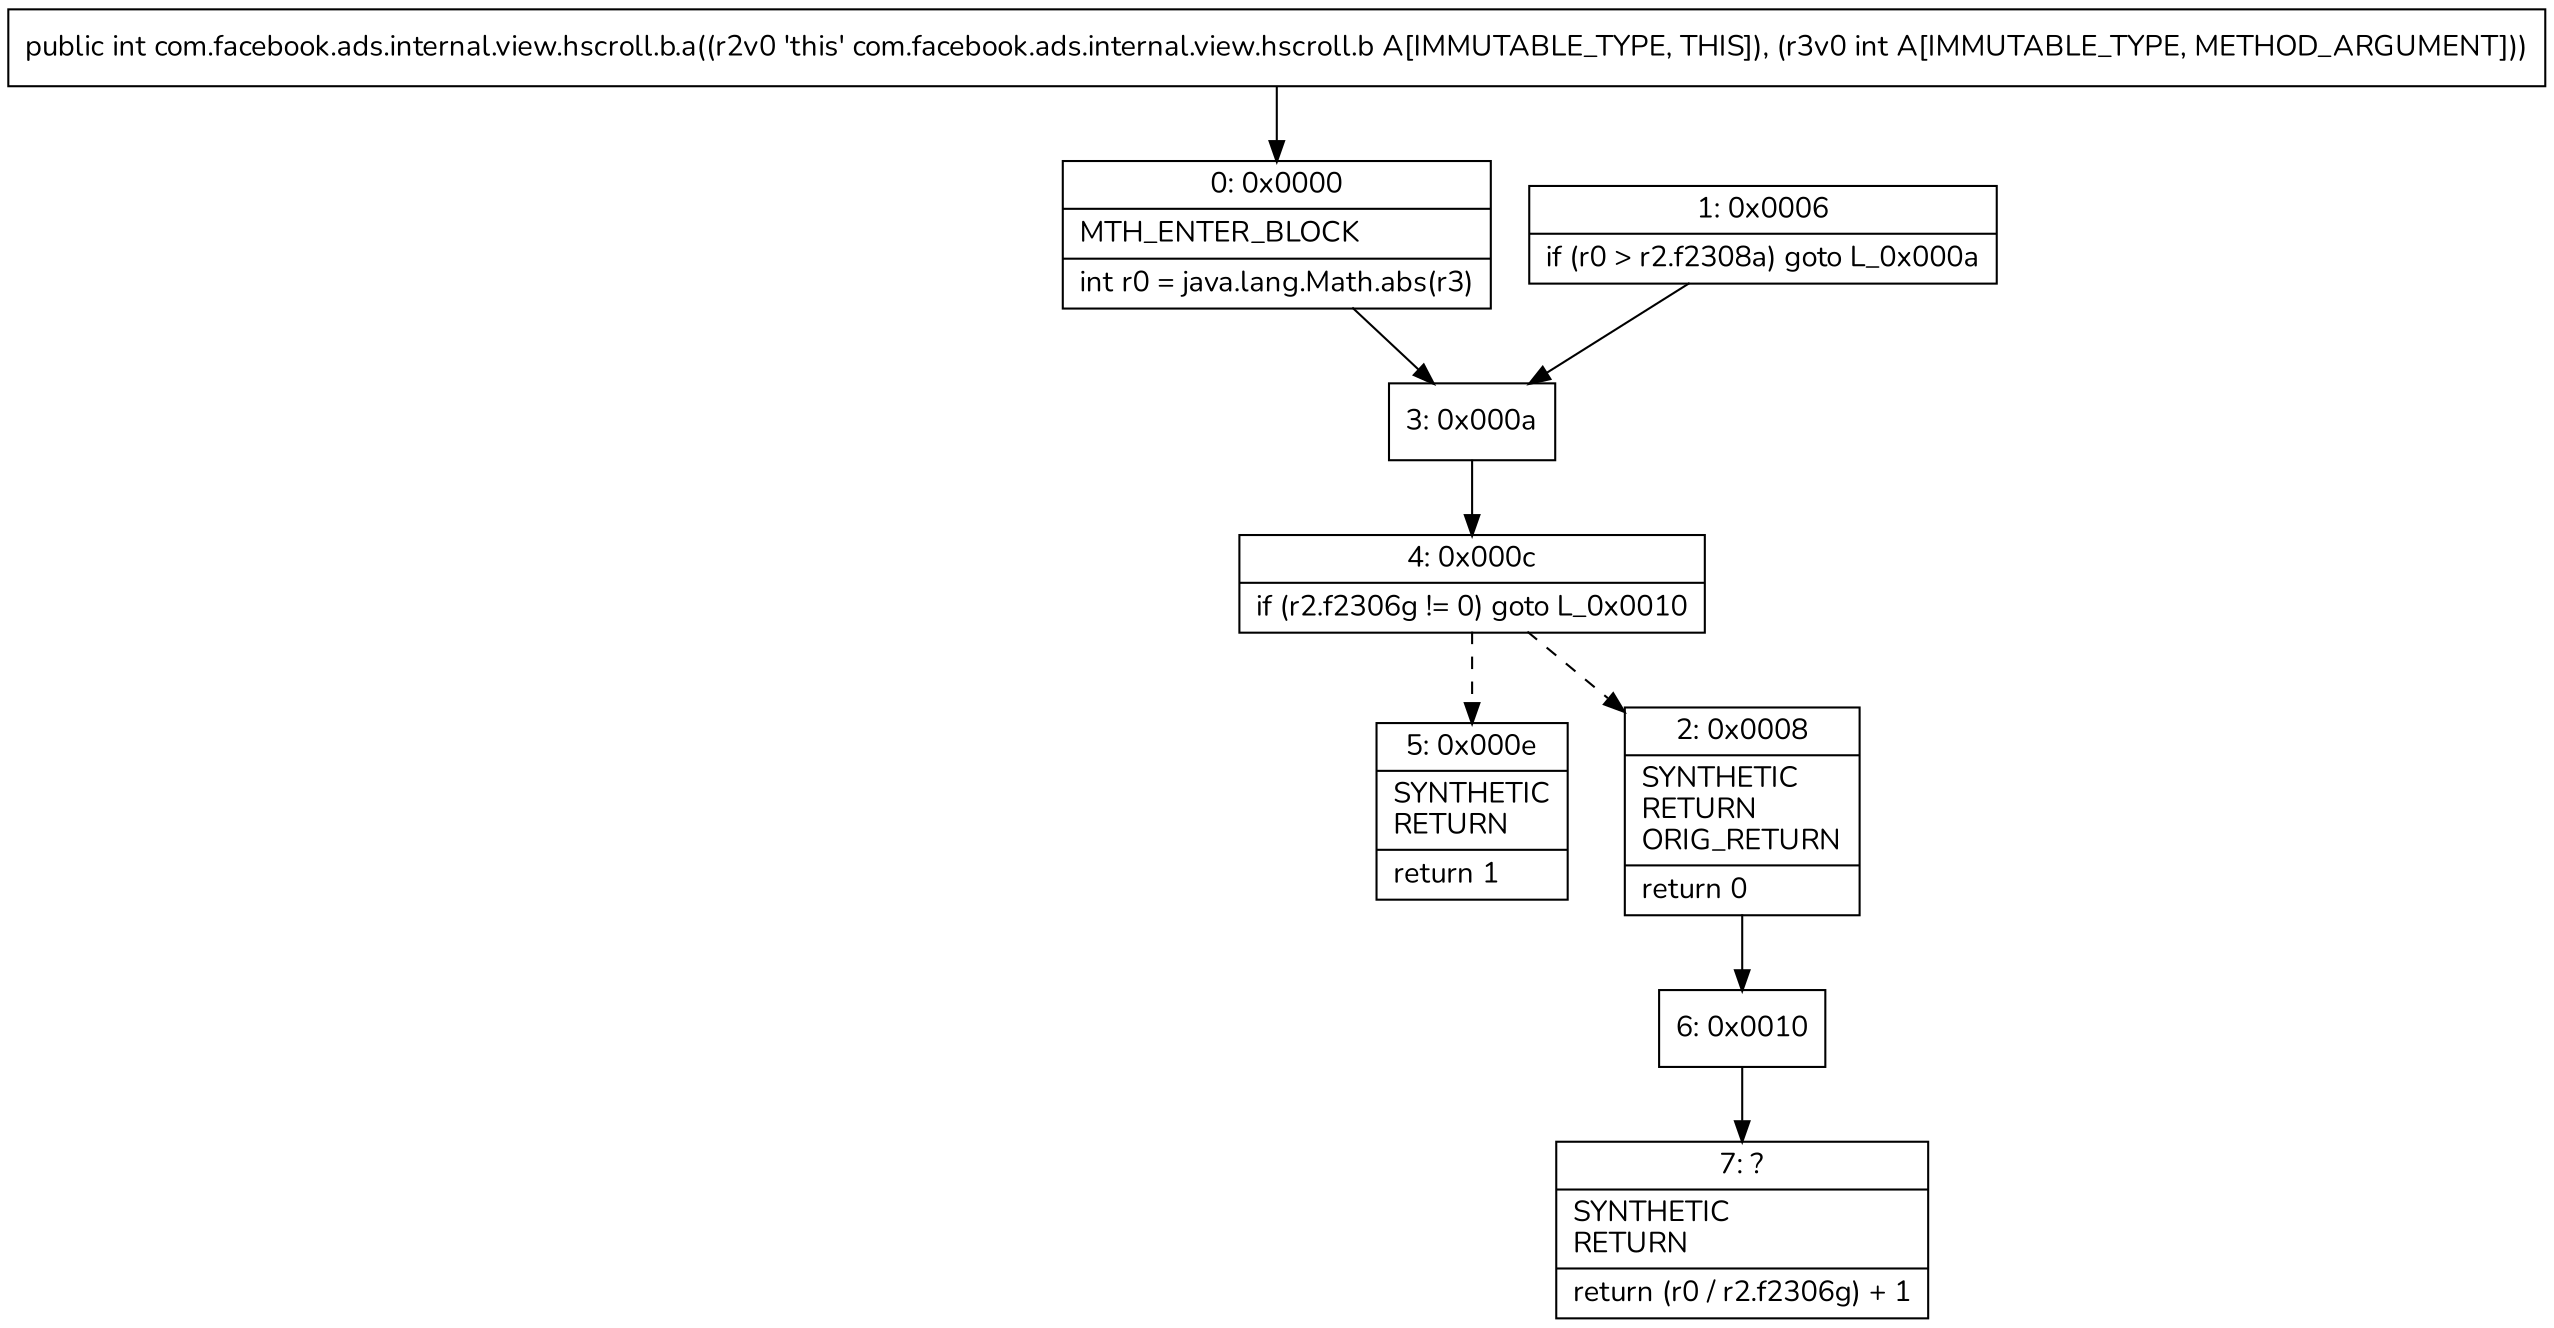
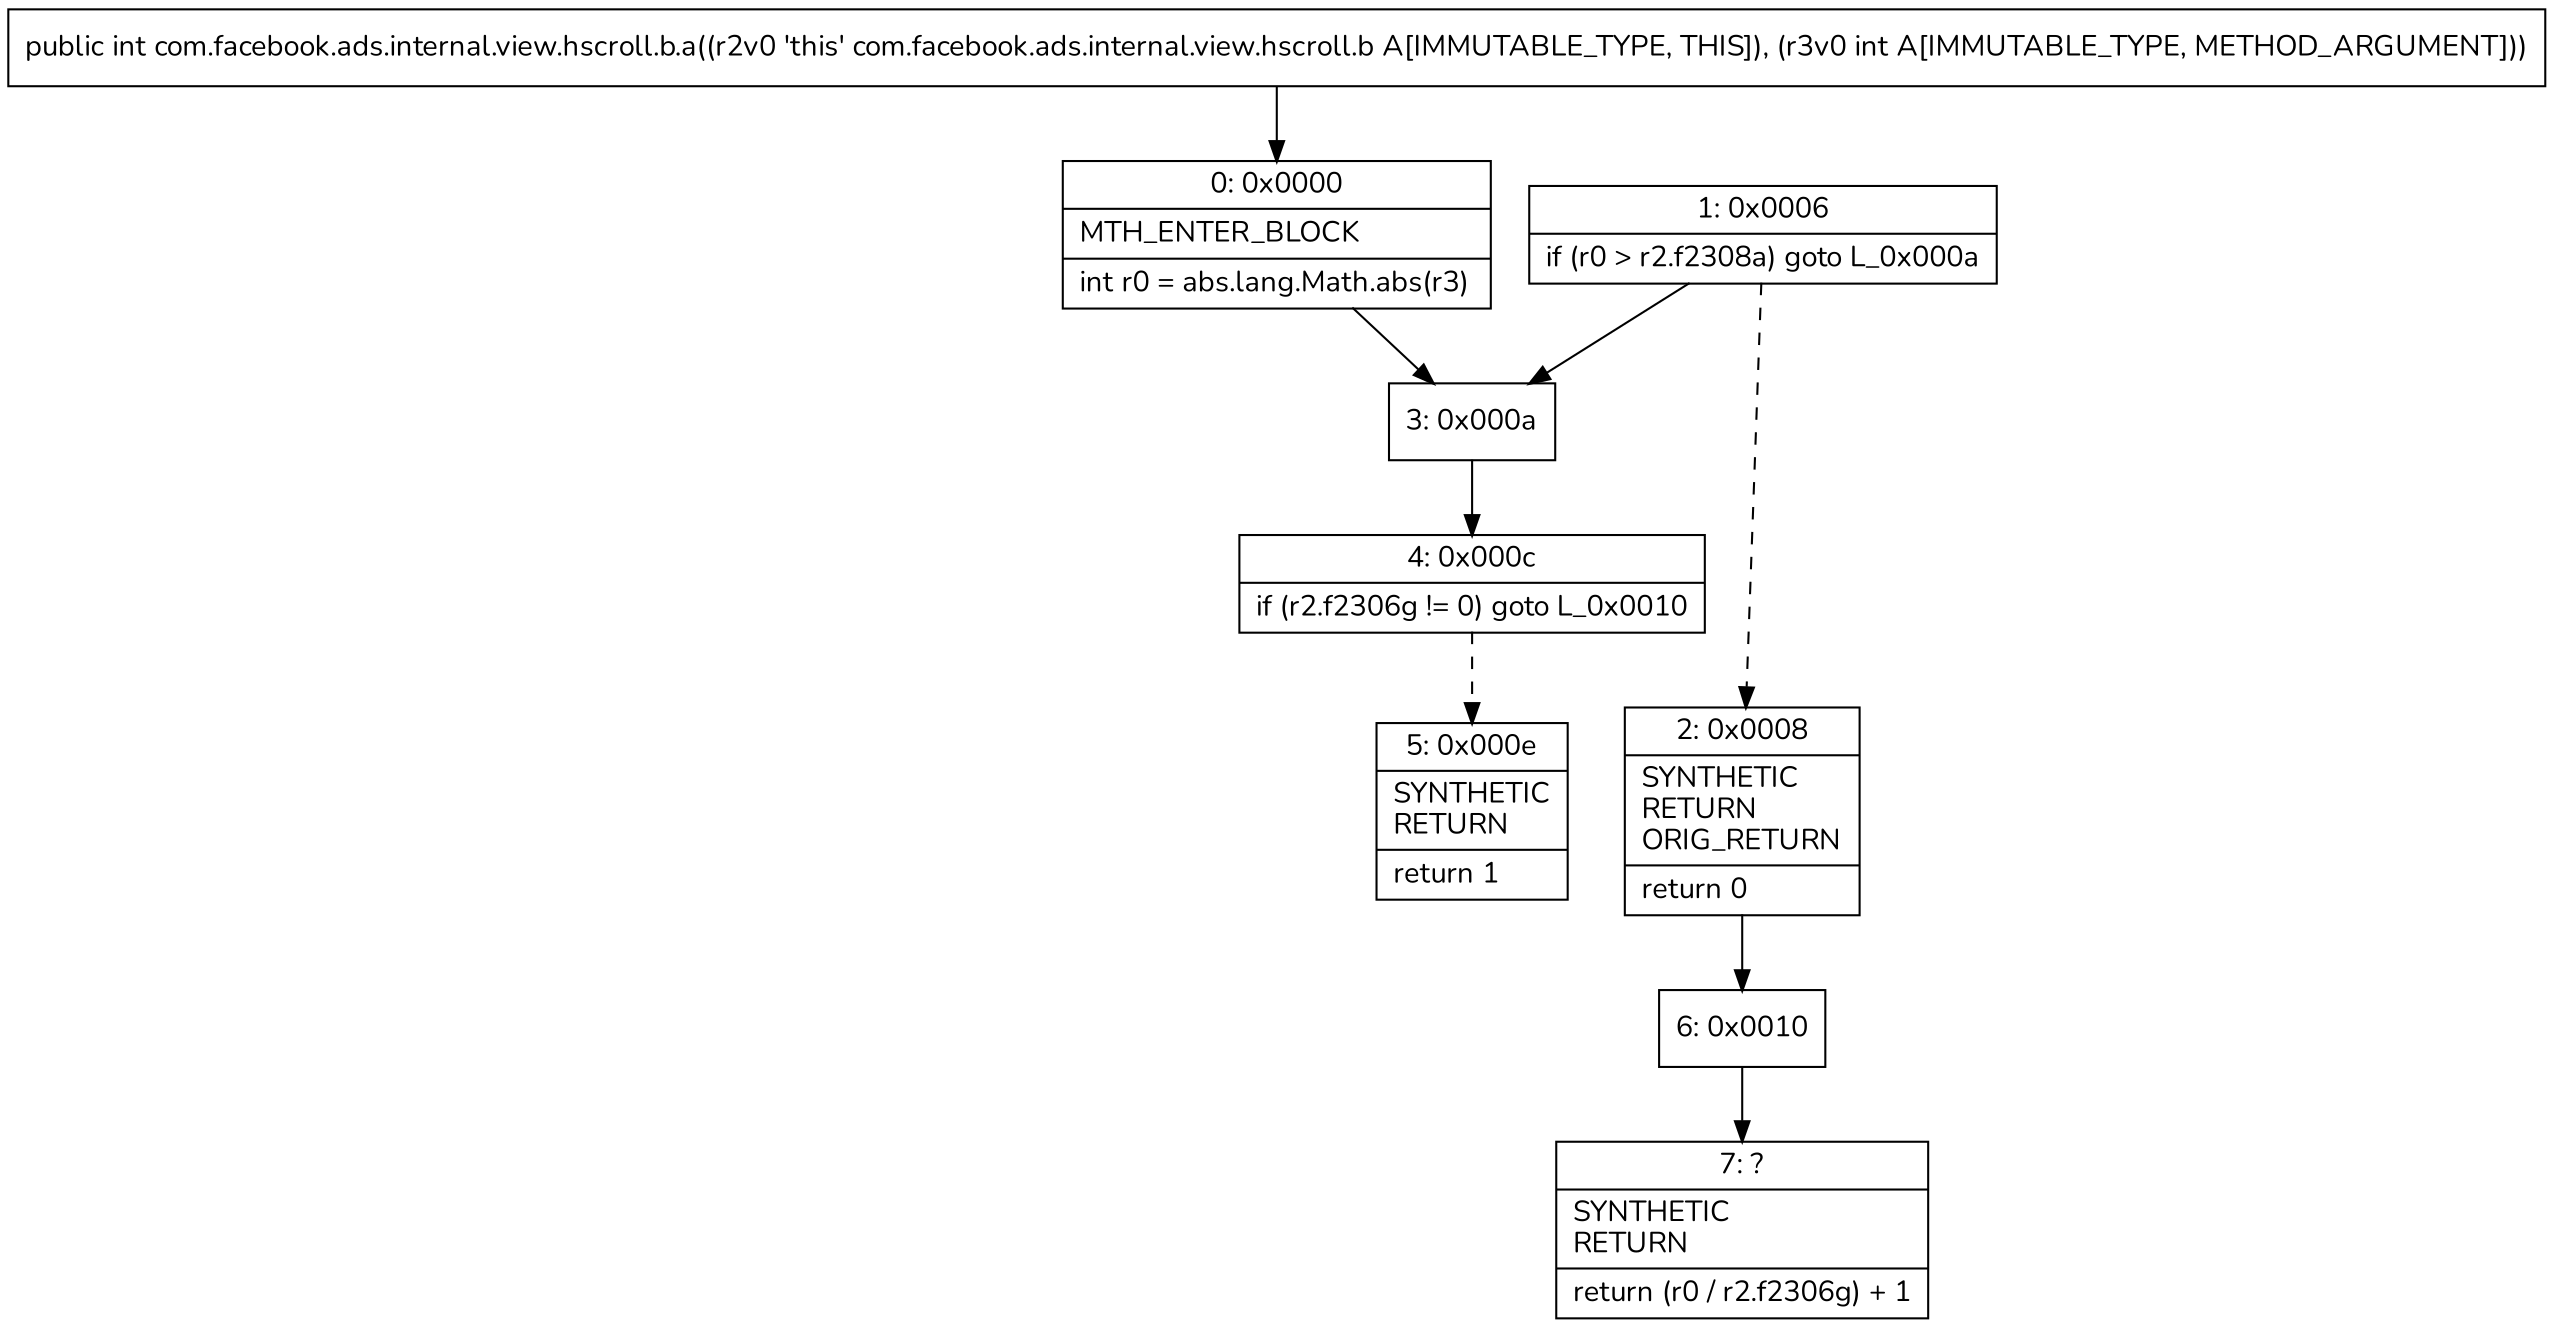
node "0: 0x0000": text "int r0 = java.lang.Math.abs(r3)" -> "int r0 = abs.lang.Math.abs(r3)"
edge "4: 0x000c" -> "2: 0x0008": now "1: 0x0006" -> "2: 0x0008"
